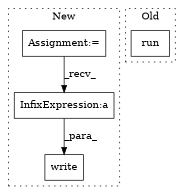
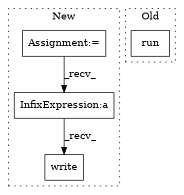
edge "InfixExpression:a" -> "write": label "_para_" -> "_recv_"
